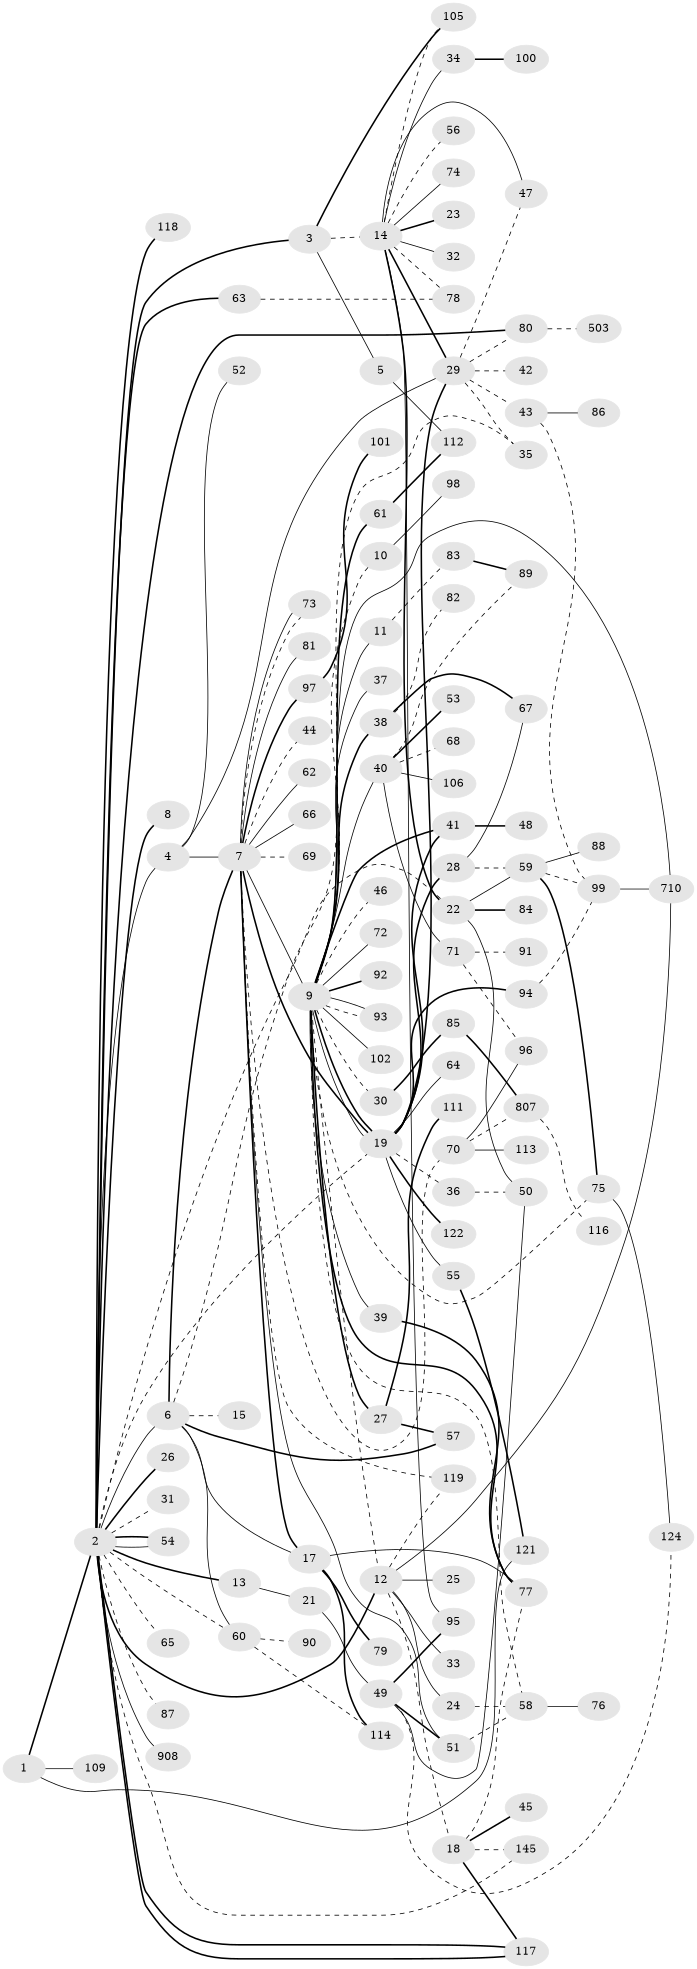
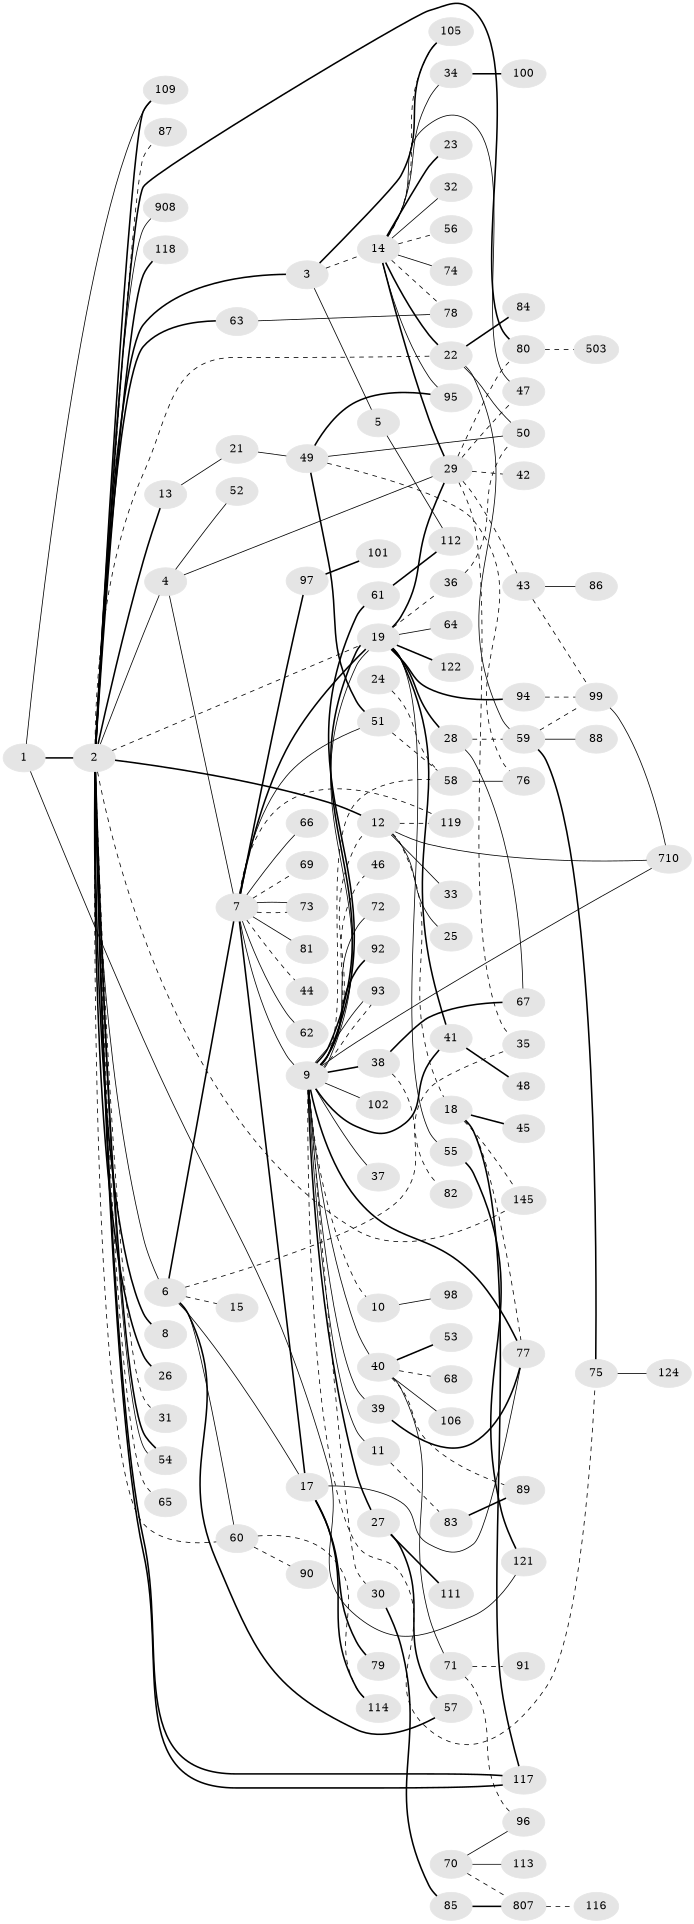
edge "63" -- "78": style dashed -> solid
edge "109" -- "2": added
edge "7" -- "70": removed
edge "12" -- "24": removed
edge "124" -- "49": now "76" -- "49"
